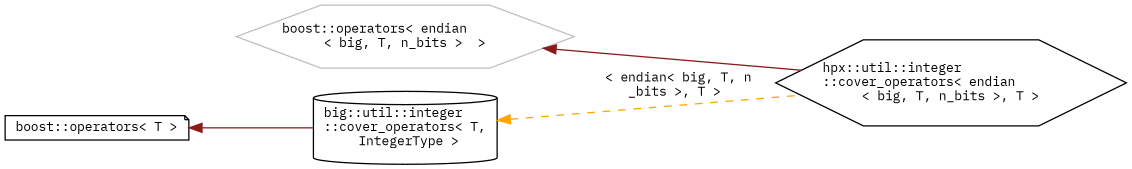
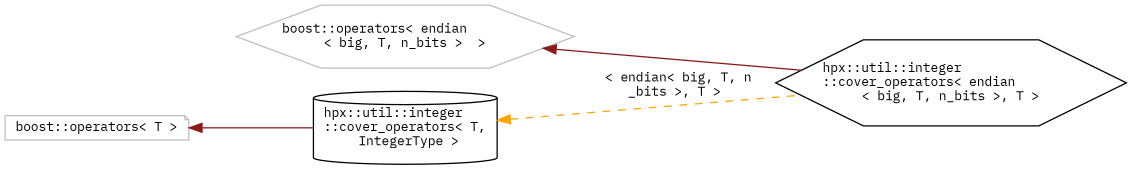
node "boost::operators< T >": color black -> grey75
node "big::util::integer ::cover_operators< T, IntegerType >": label "big::util::integer ::cover_operators< T, IntegerType >" -> "hpx::util::integer ::cover_operators< T, IntegerType >"
